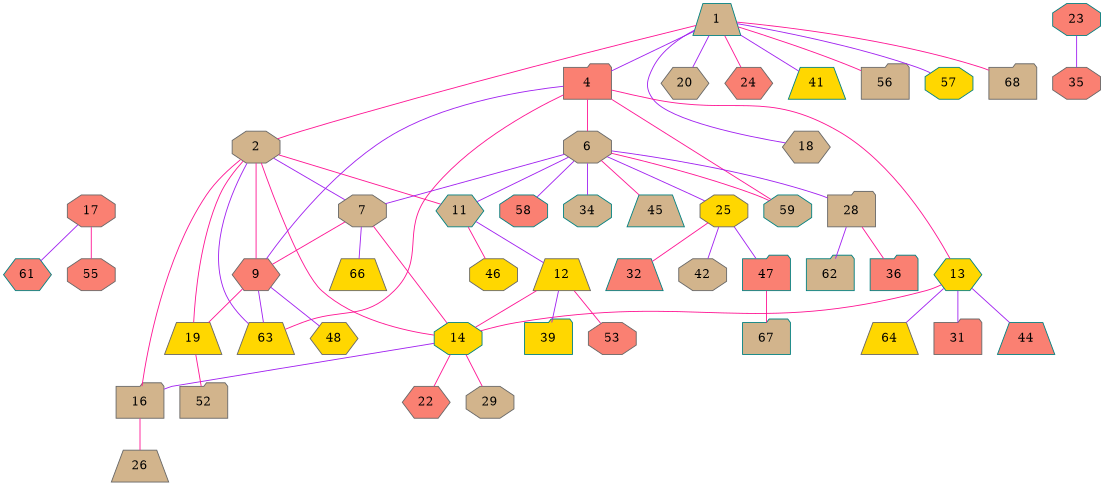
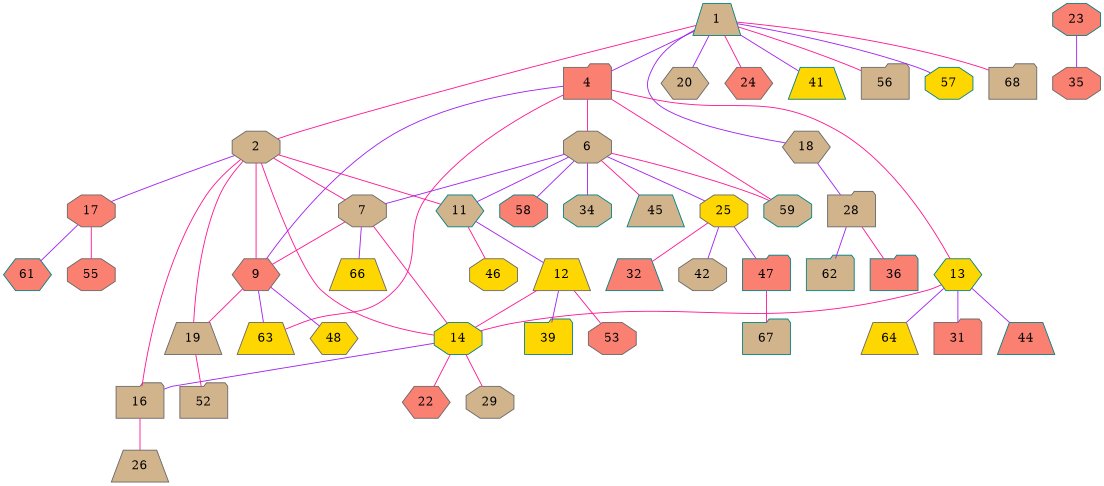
edge "6" -- "28": now "18" -- "28"
edge "2" -- "7": color purple -> deeppink
edge "2" -- "63": now "2" -- "17"
node "19": fillcolor gold -> tan
